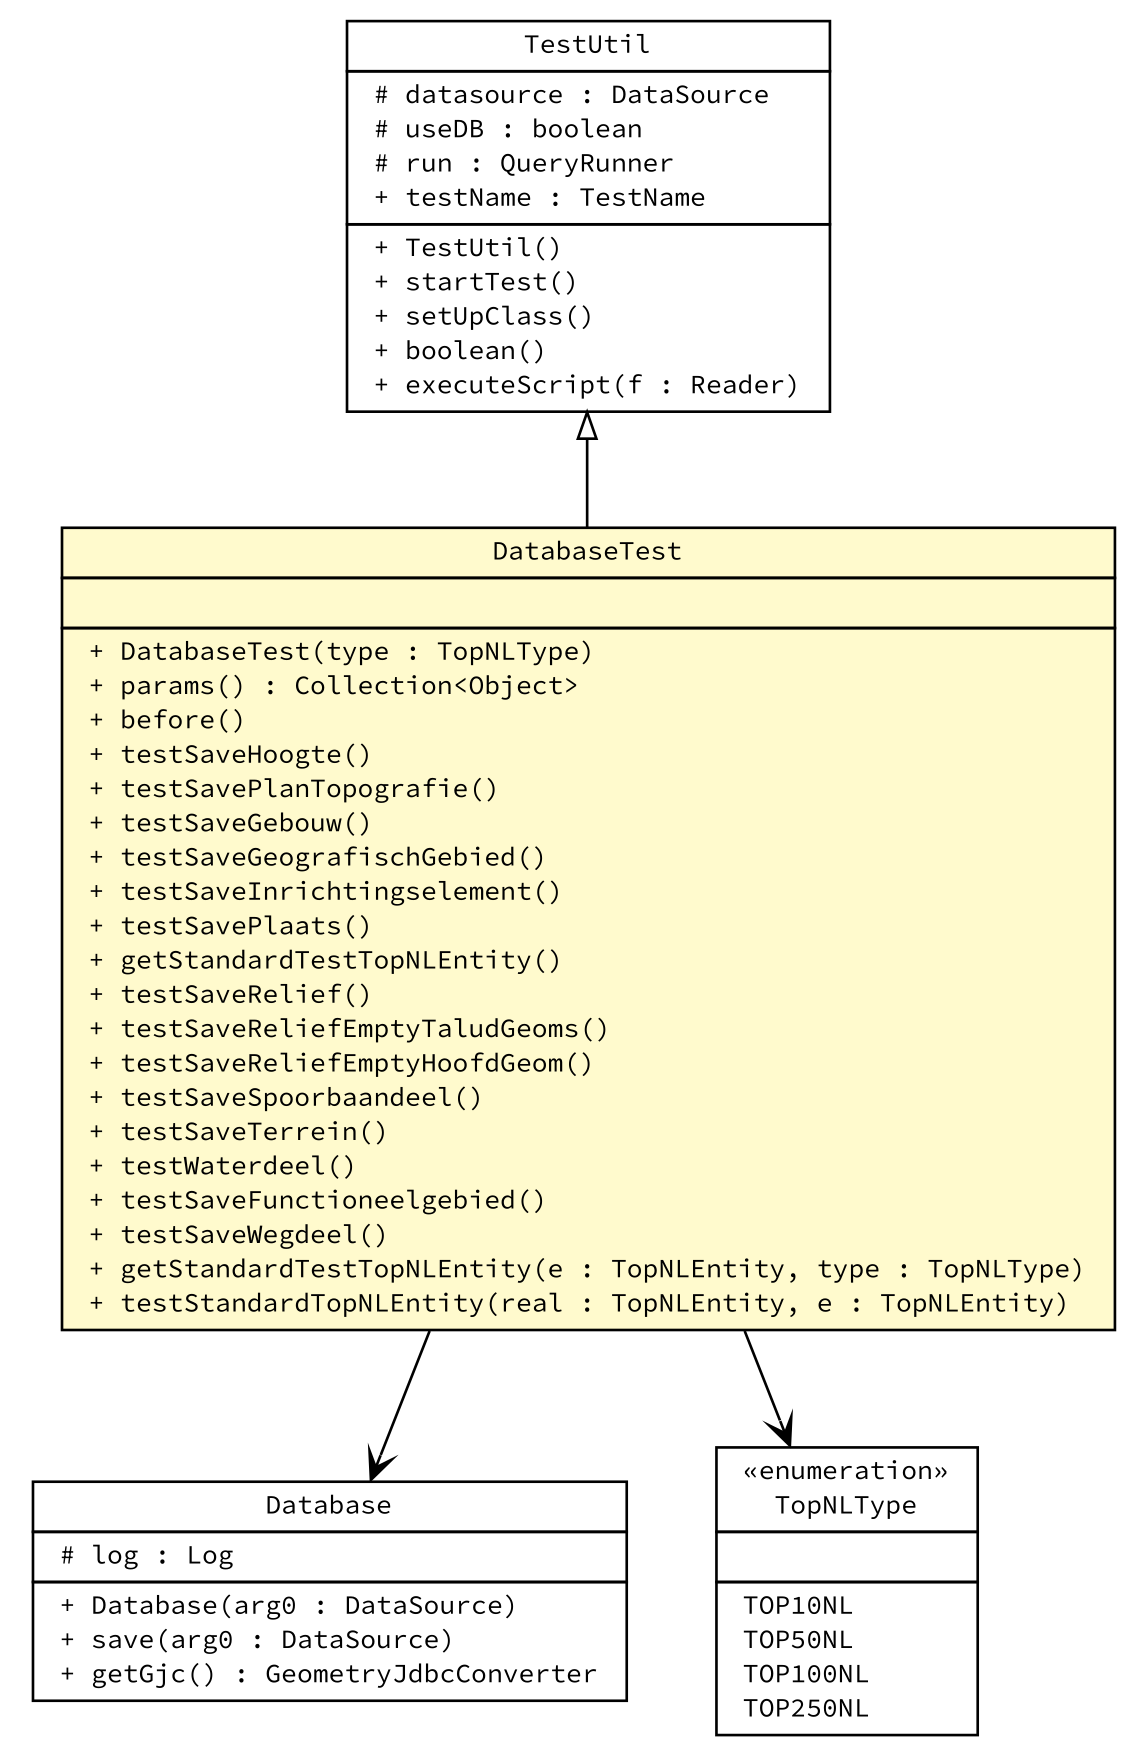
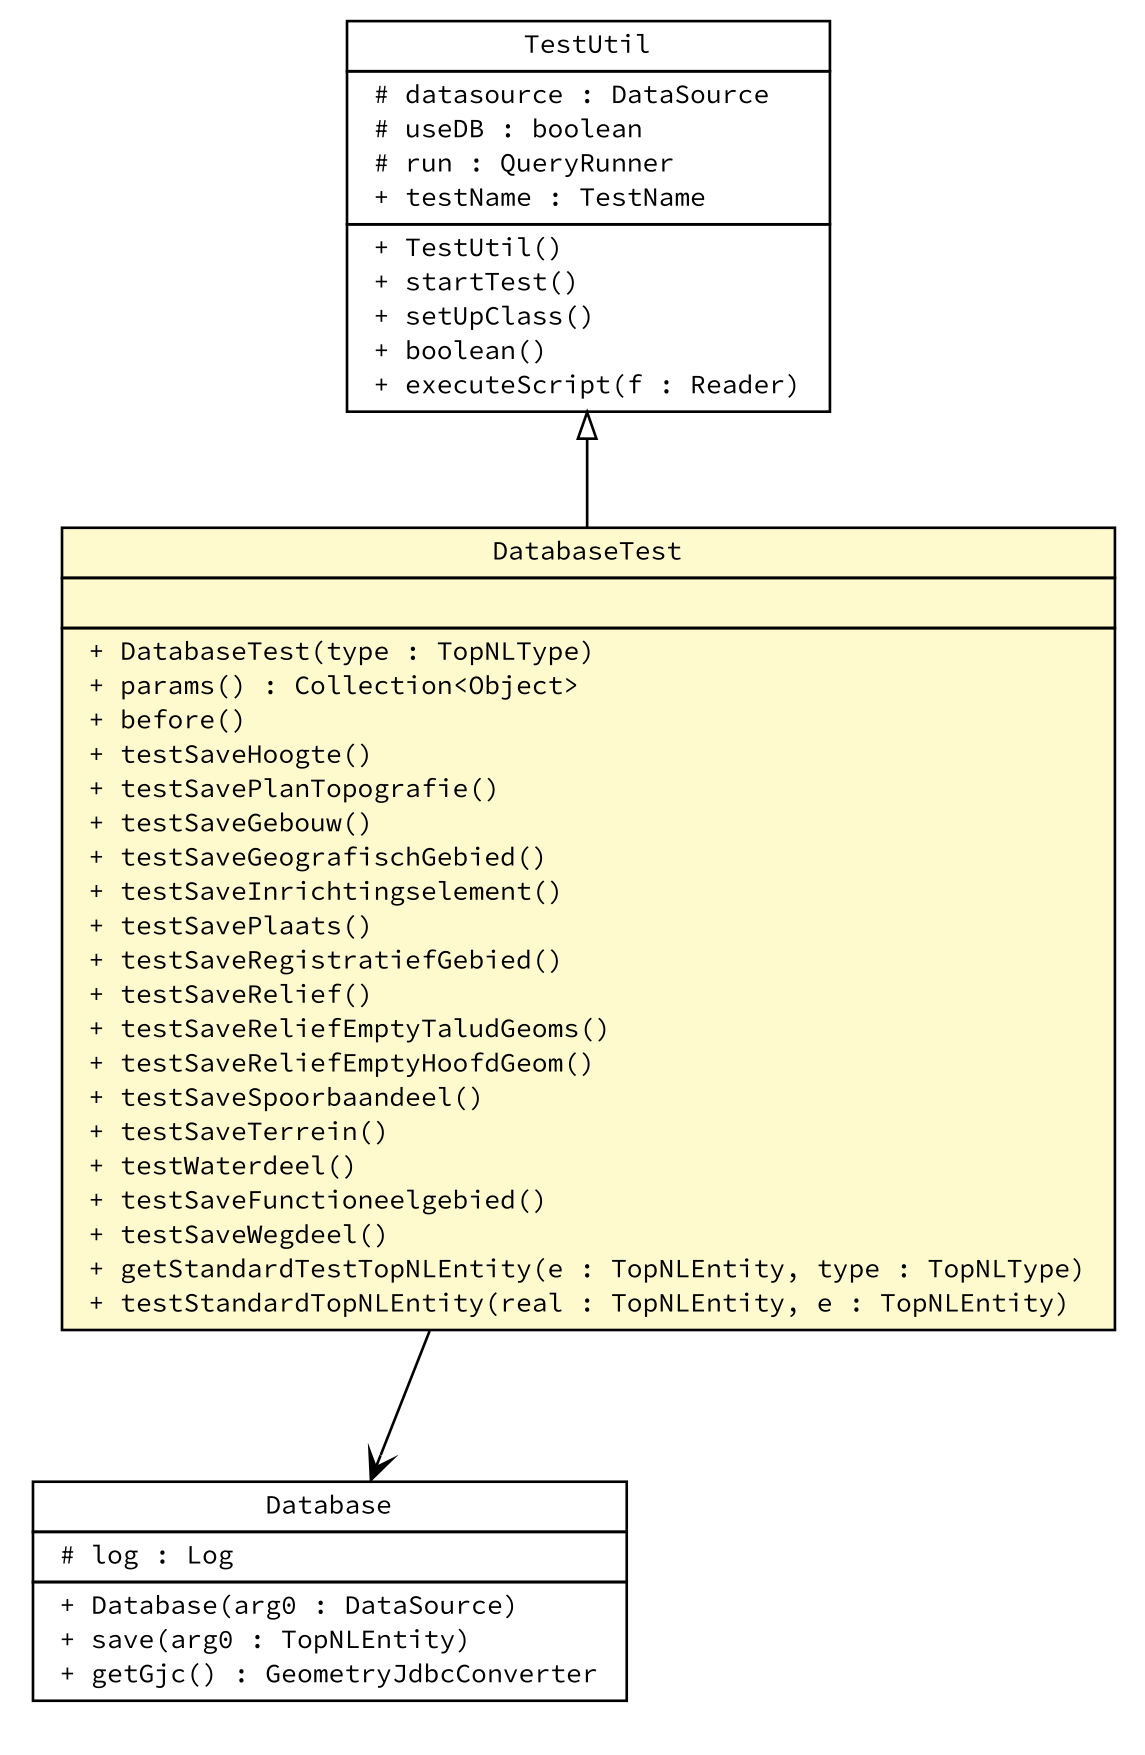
node "DatabaseTest": text "+ getStandardTestTopNLEntity()" -> "+ testSaveRegistratiefGebied()"
node "TopNLType": removed
node "Database": text "+ save(arg0 : DataSource)" -> "+ save(arg0 : TopNLEntity)"
